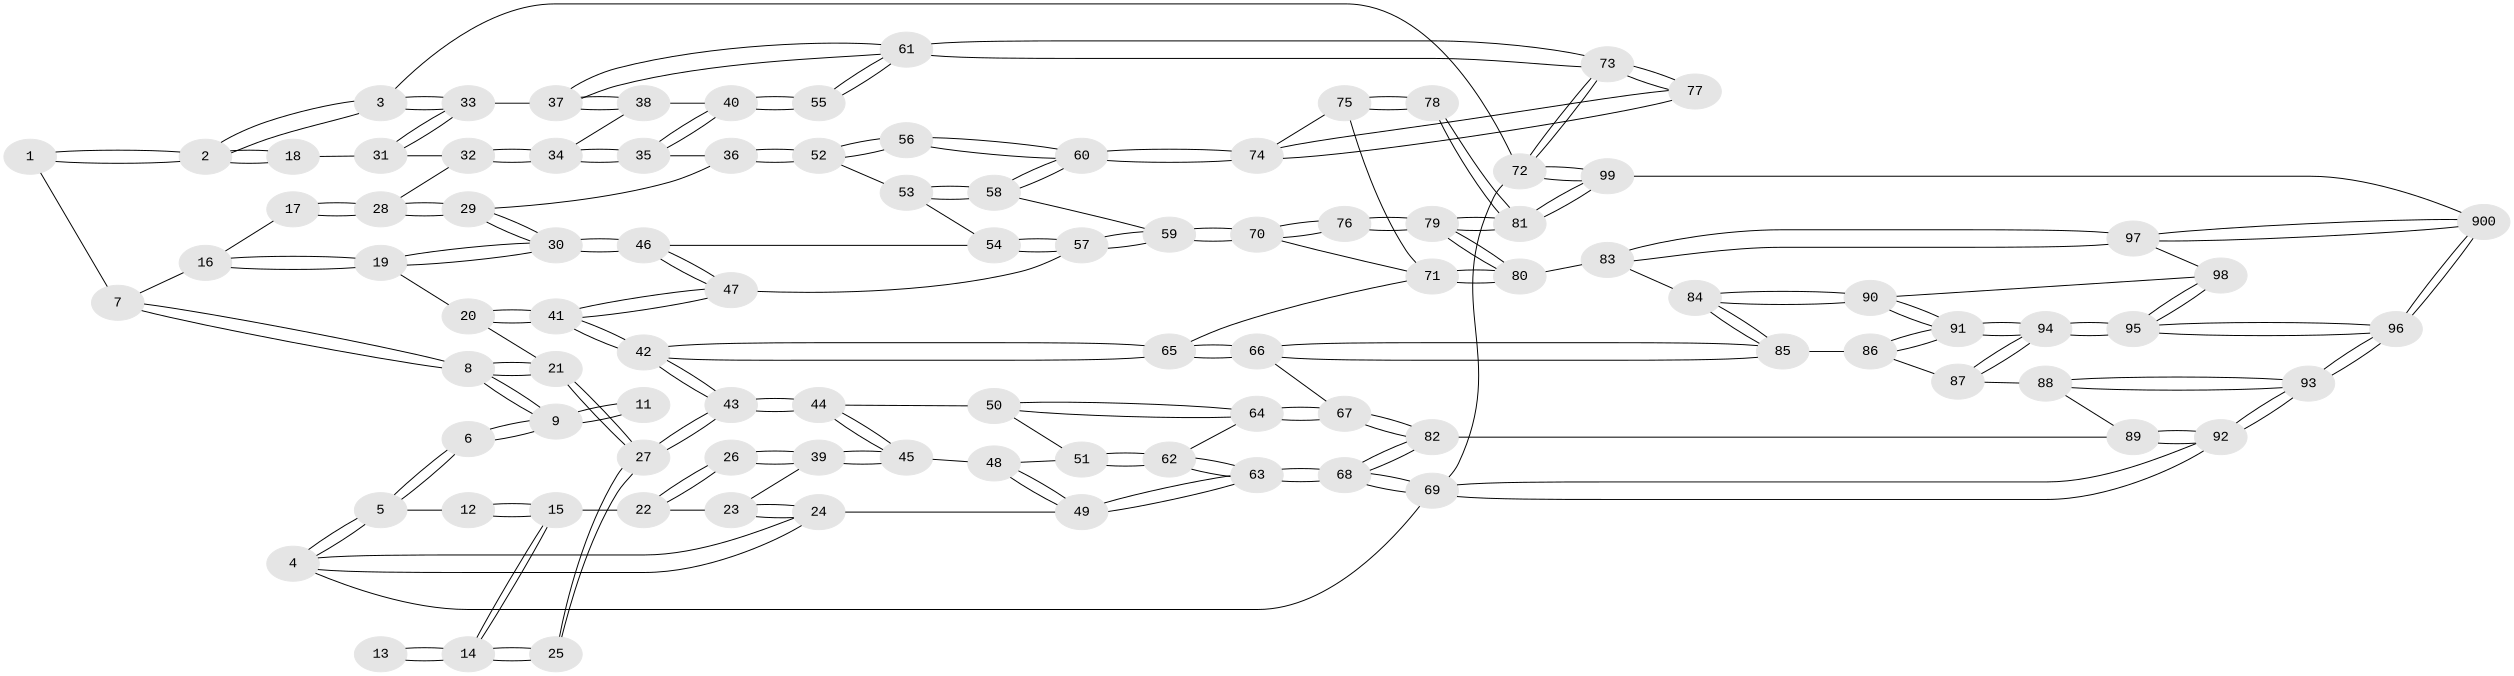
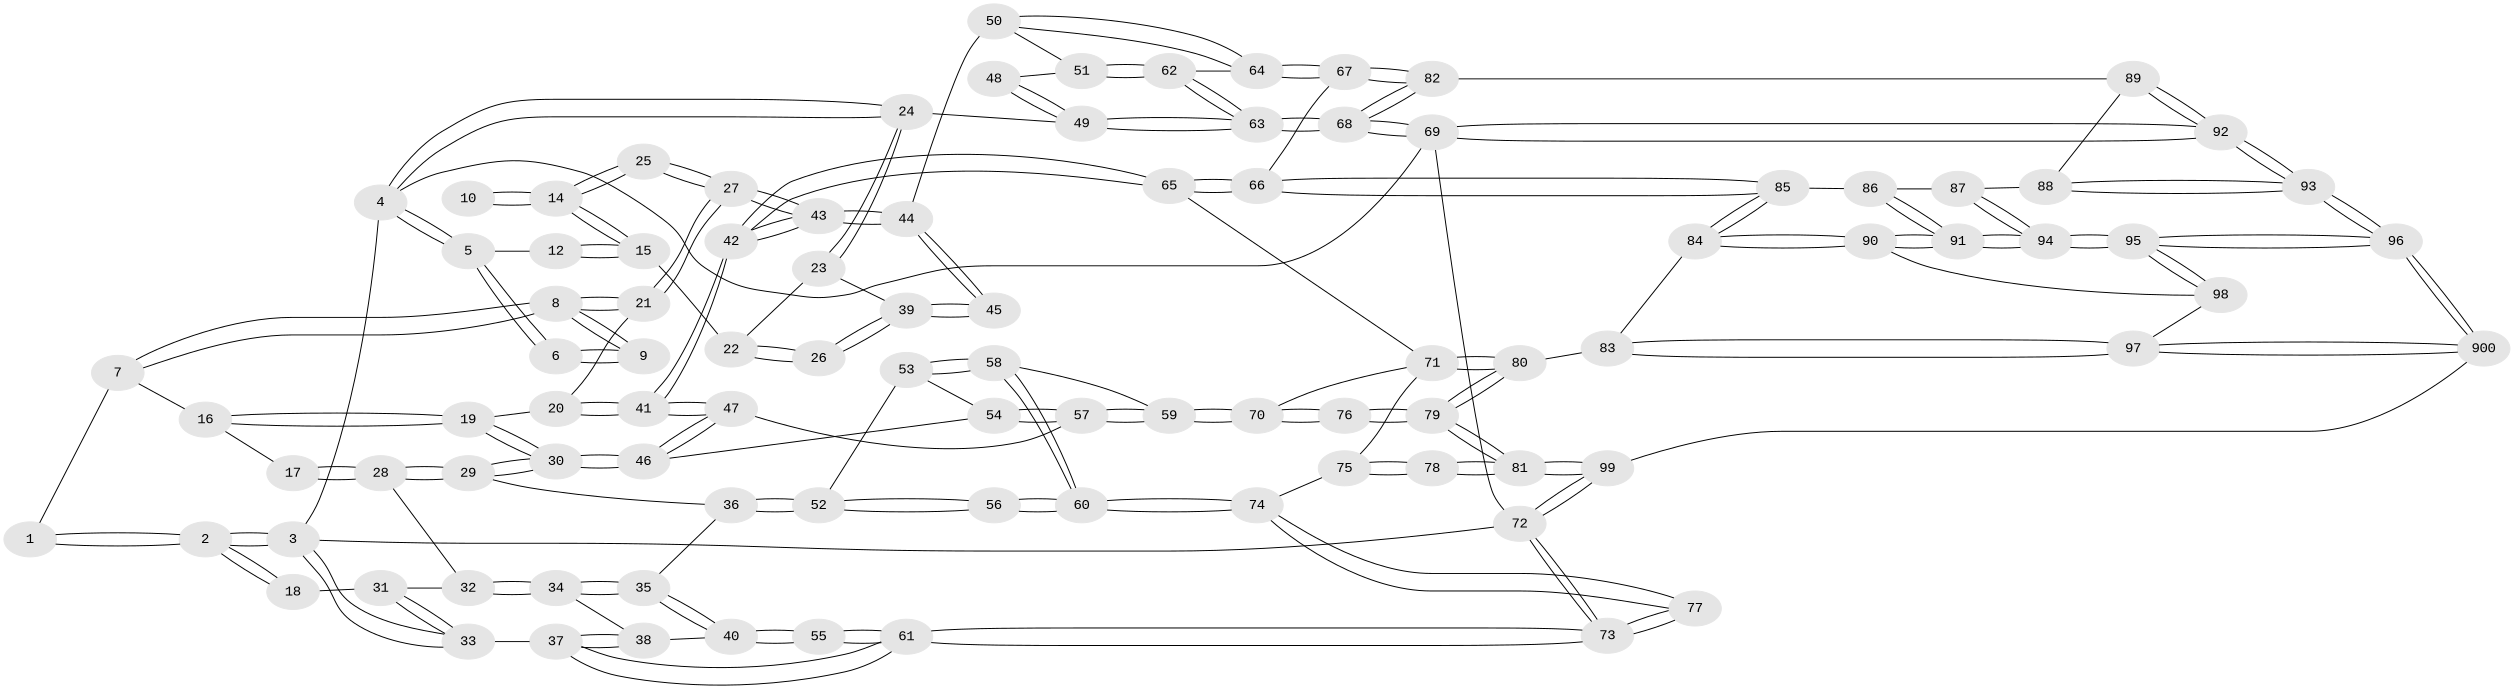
edge "4" -- "3": added
node "11": removed
edge "45" -- "48": removed
node "13": label "13" -> "10"
